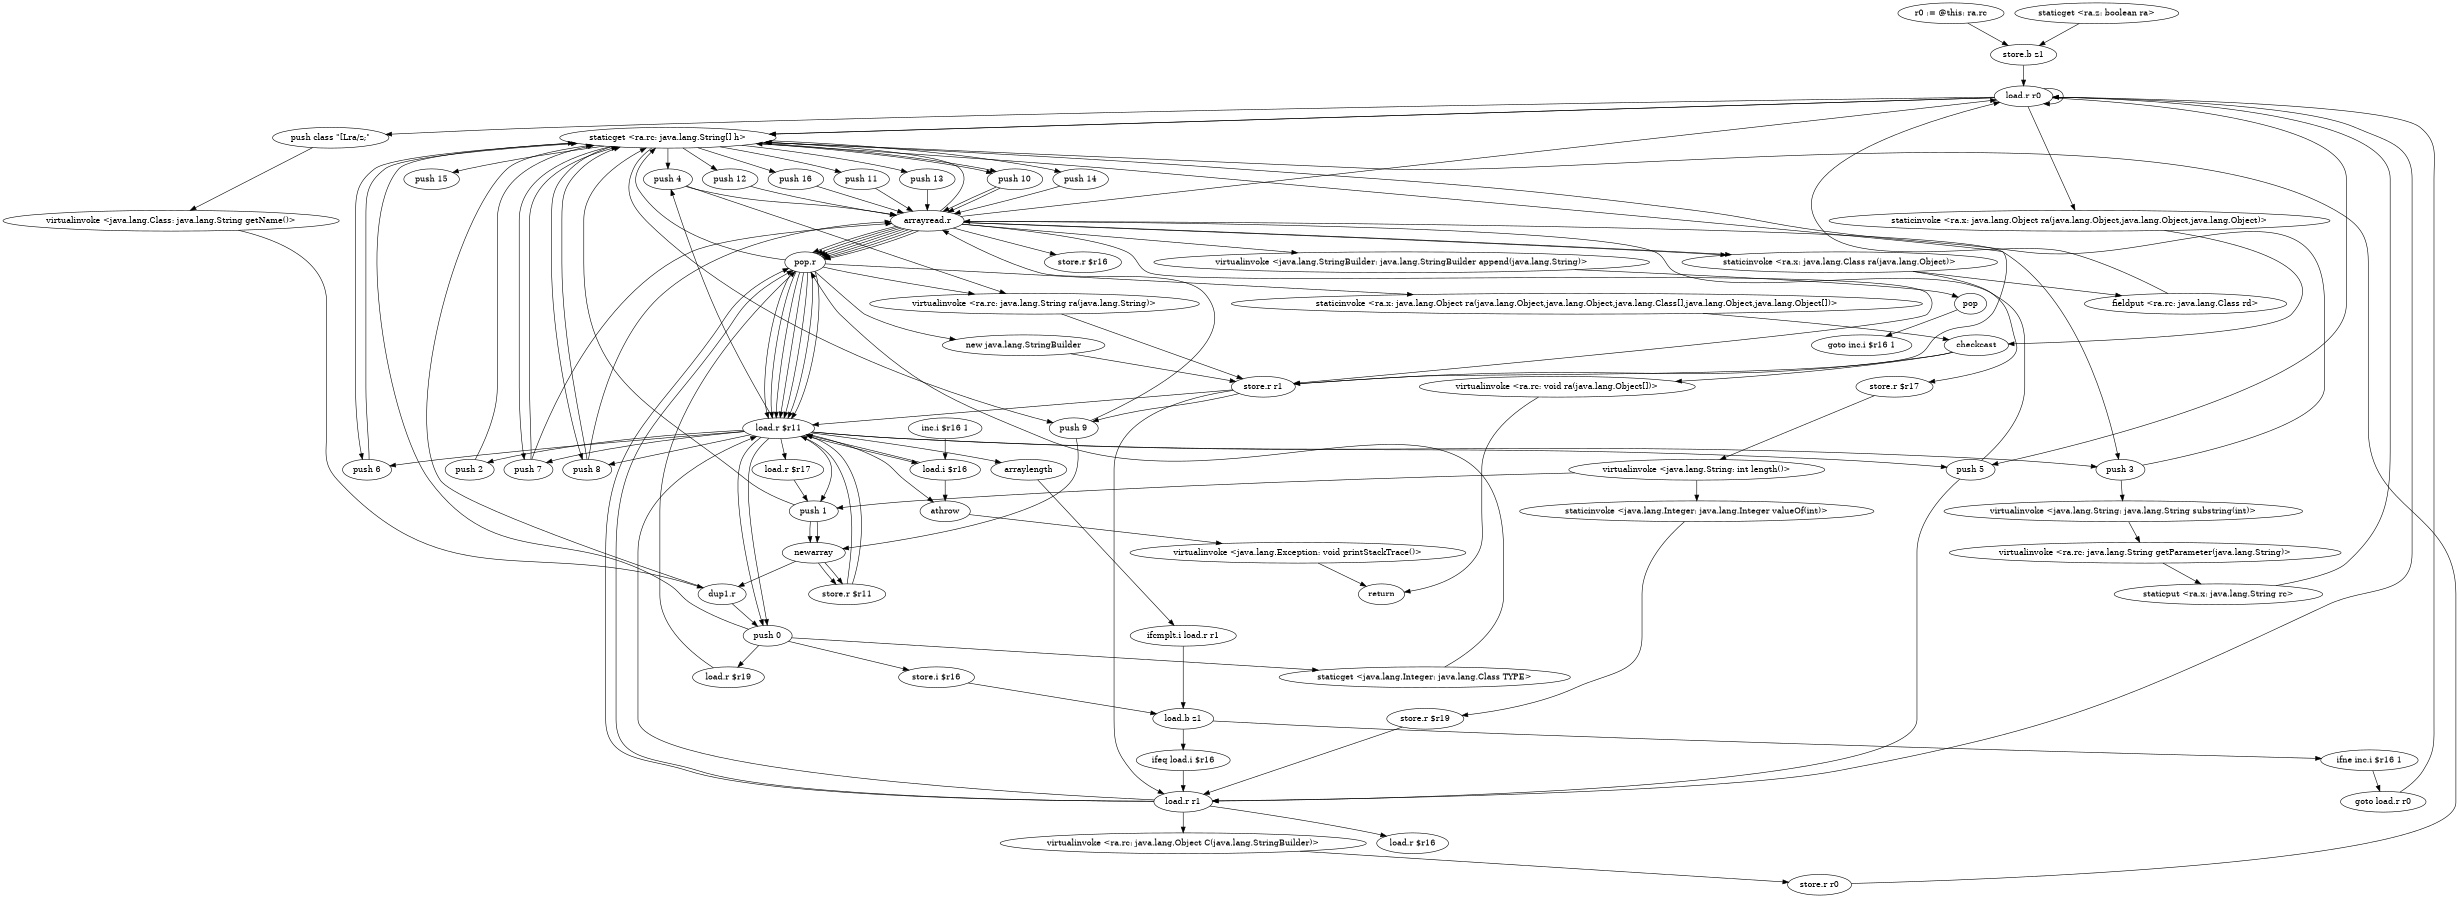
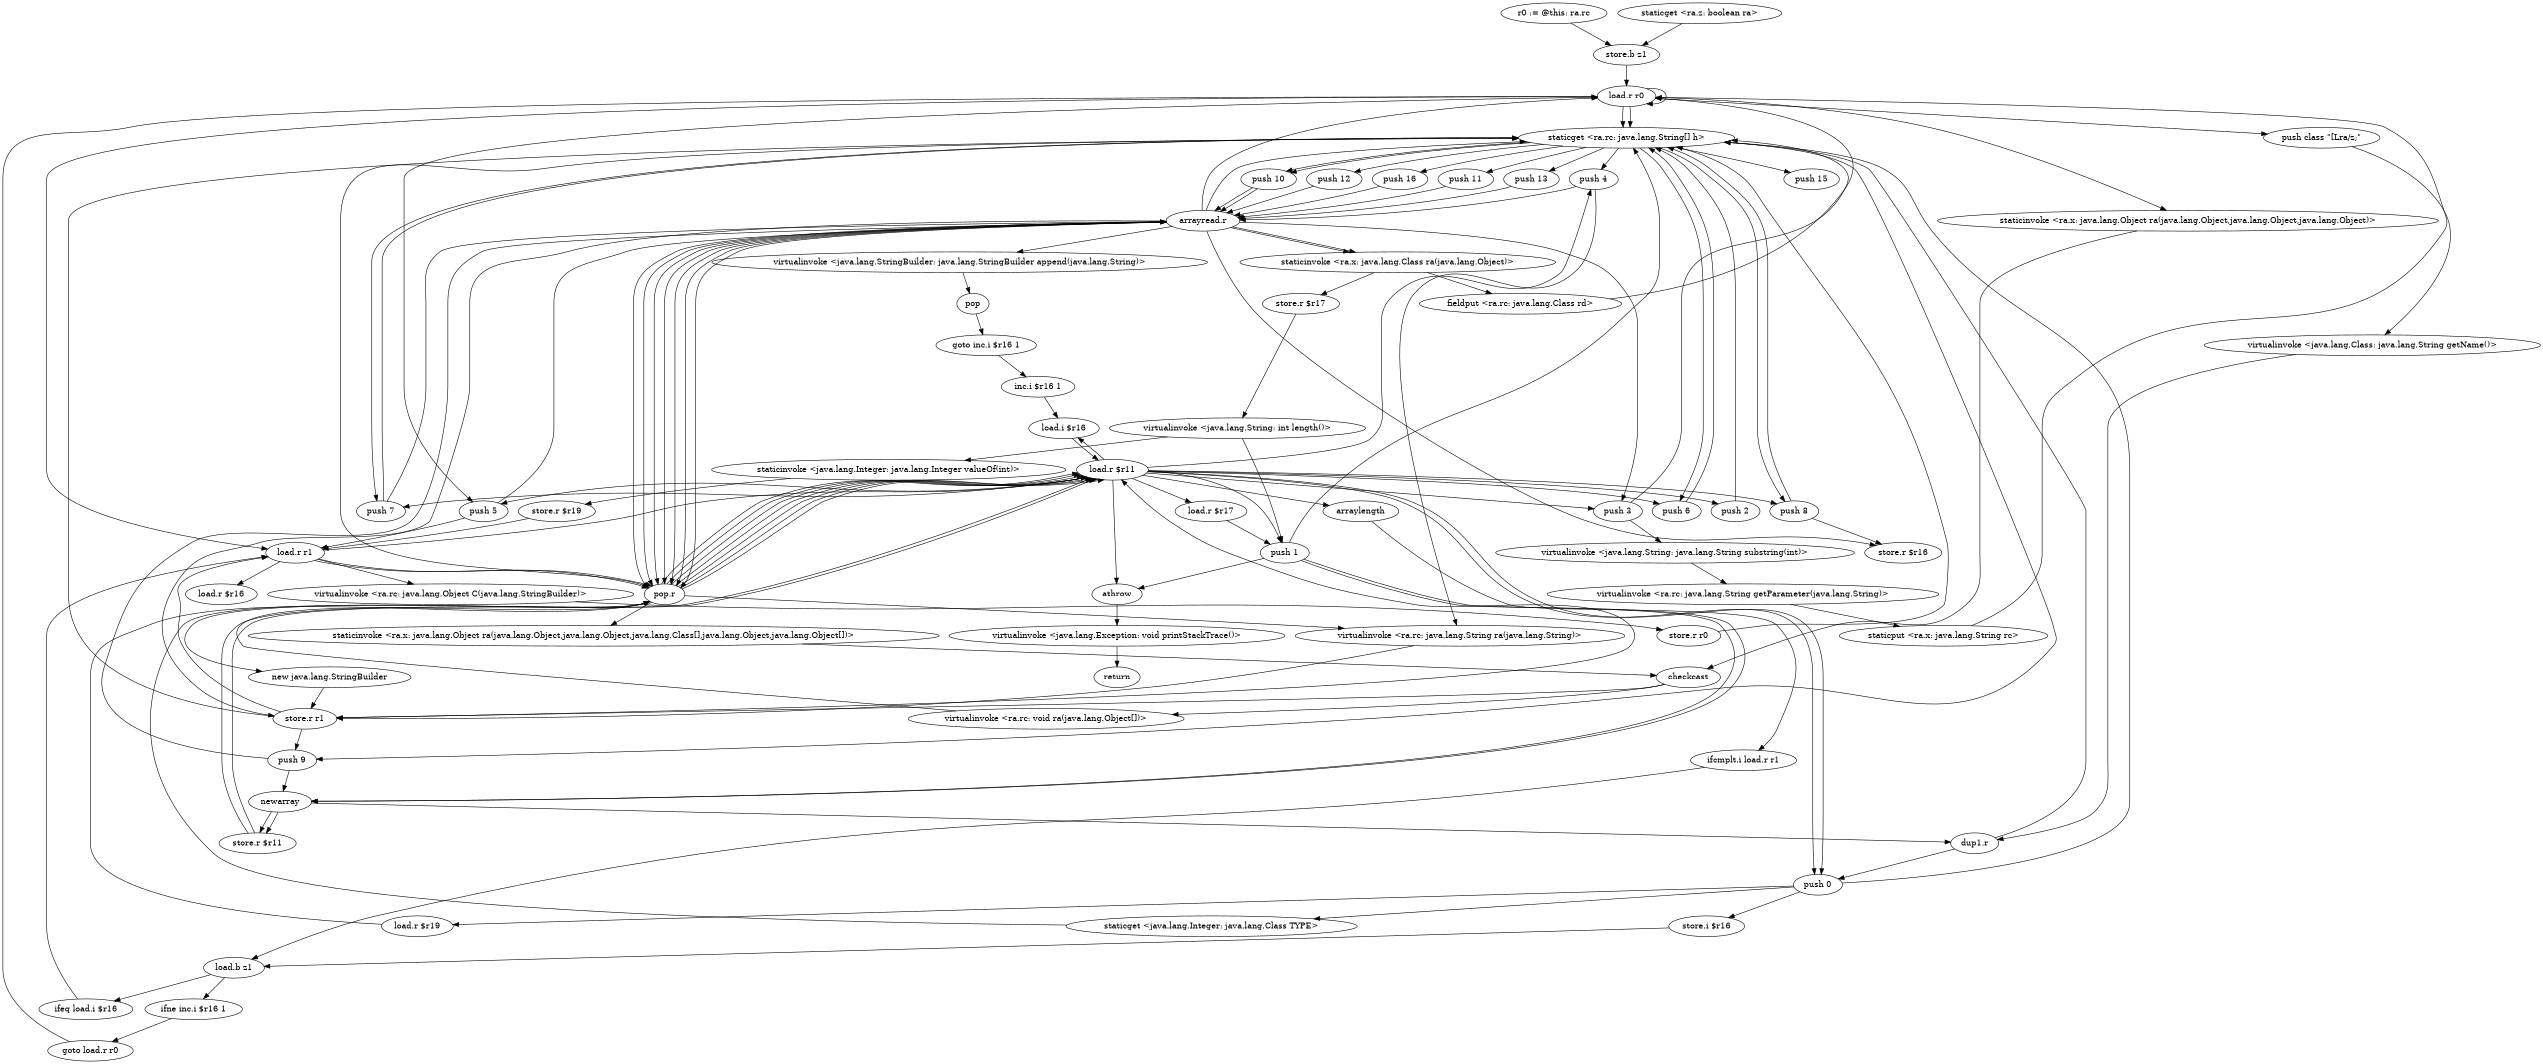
node "push 14": removed
edge "push 8" -> "arrayread.r": now "push 8" -> "store.r $r16"
edge "goto inc.i $r16 1" -> "inc.i $r16 1": added
edge "load.i $r16" -> "athrow": now "push 1" -> "athrow"
edge "virtualinvoke <ra.rc: void ra(java.lang.Object[])>" -> "return": now "virtualinvoke <ra.rc: void ra(java.lang.Object[])>" -> "pop.r"
